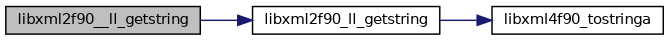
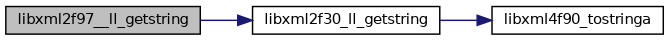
node "libxml2f90__ll_getstring": label "libxml2f90__ll_getstring" -> "libxml2f97__ll_getstring"
node "libxml2f90_ll_getstring": label "libxml2f90_ll_getstring" -> "libxml2f30_ll_getstring"
